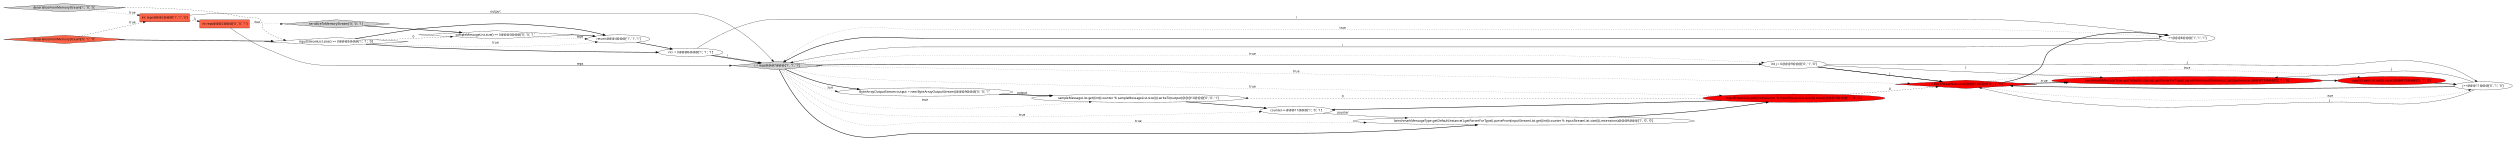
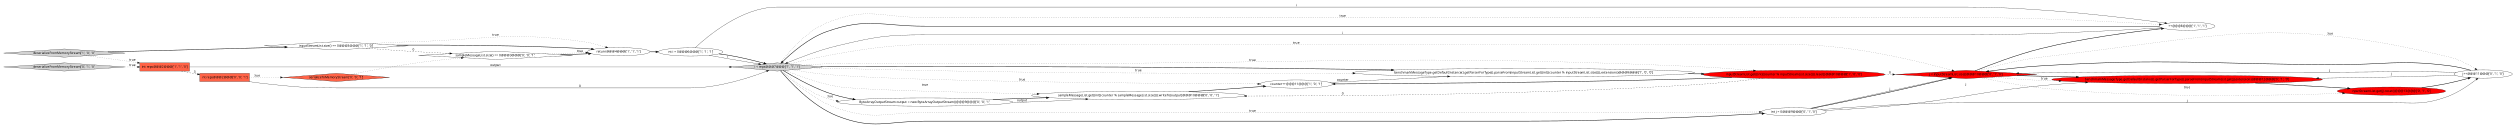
edge "deserializeFromMemoryStream['1', '0', '0']" -> "inputStreamList.size() == 0@@@3@@@['1', '1', '0']": style dashed -> bold
node "serializeToMemoryStream['0', '0', '1']": fillcolor lightgray -> tomato
edge "deserializeFromMemoryStream['0', '1', '0']" -> "int reps@@@2@@@['1', '1', '0']": style dashed -> dotted
edge "serializeToMemoryStream['0', '0', '1']" -> "sampleMessageList.size() == 0@@@3@@@['0', '0', '1']": style bold -> dotted
node "deserializeFromMemoryStream['0', '1', '0']": fillcolor tomato -> lightgray
edge "deserializeFromMemoryStream['0', '1', '0']" -> "inputStreamList.size() == 0@@@3@@@['1', '1', '0']": removed
edge "inputStreamList.size() == 0@@@3@@@['1', '1', '0']" -> "int i = 0@@@6@@@['1', '1', '1']": removed
edge "int reps@@@2@@@['0', '0', '1']" -> "i < reps@@@7@@@['1', '1', '1']": label "reps" -> "0"
